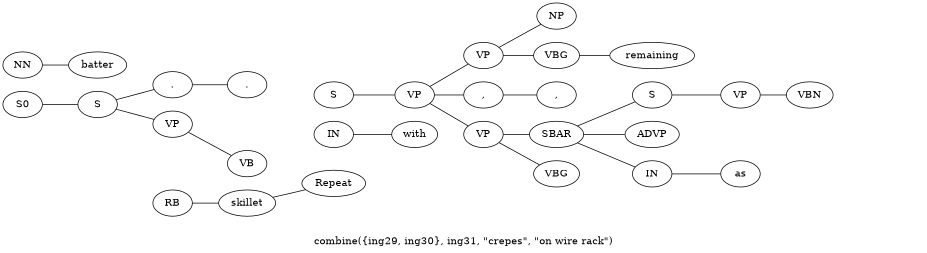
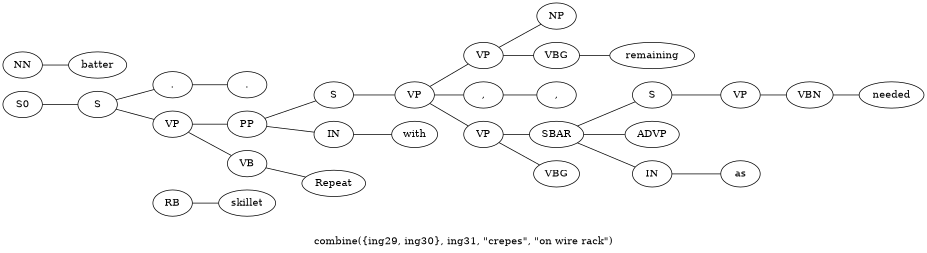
node "needed": added
node "PP": added
edge "Repeat" -- "skillet": now "Repeat" -- "VB"
